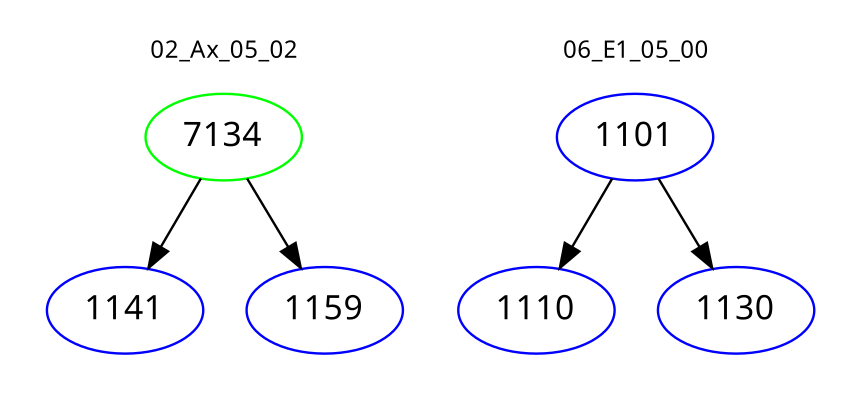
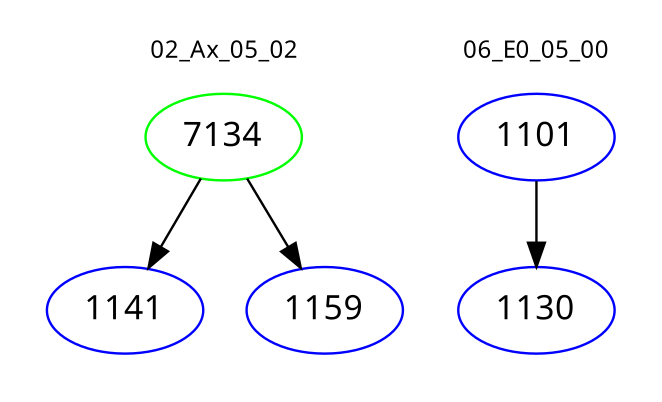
cluster "06_E1_05_00": label "06_E1_05_00" -> "06_E0_05_00"
node "1110": removed
